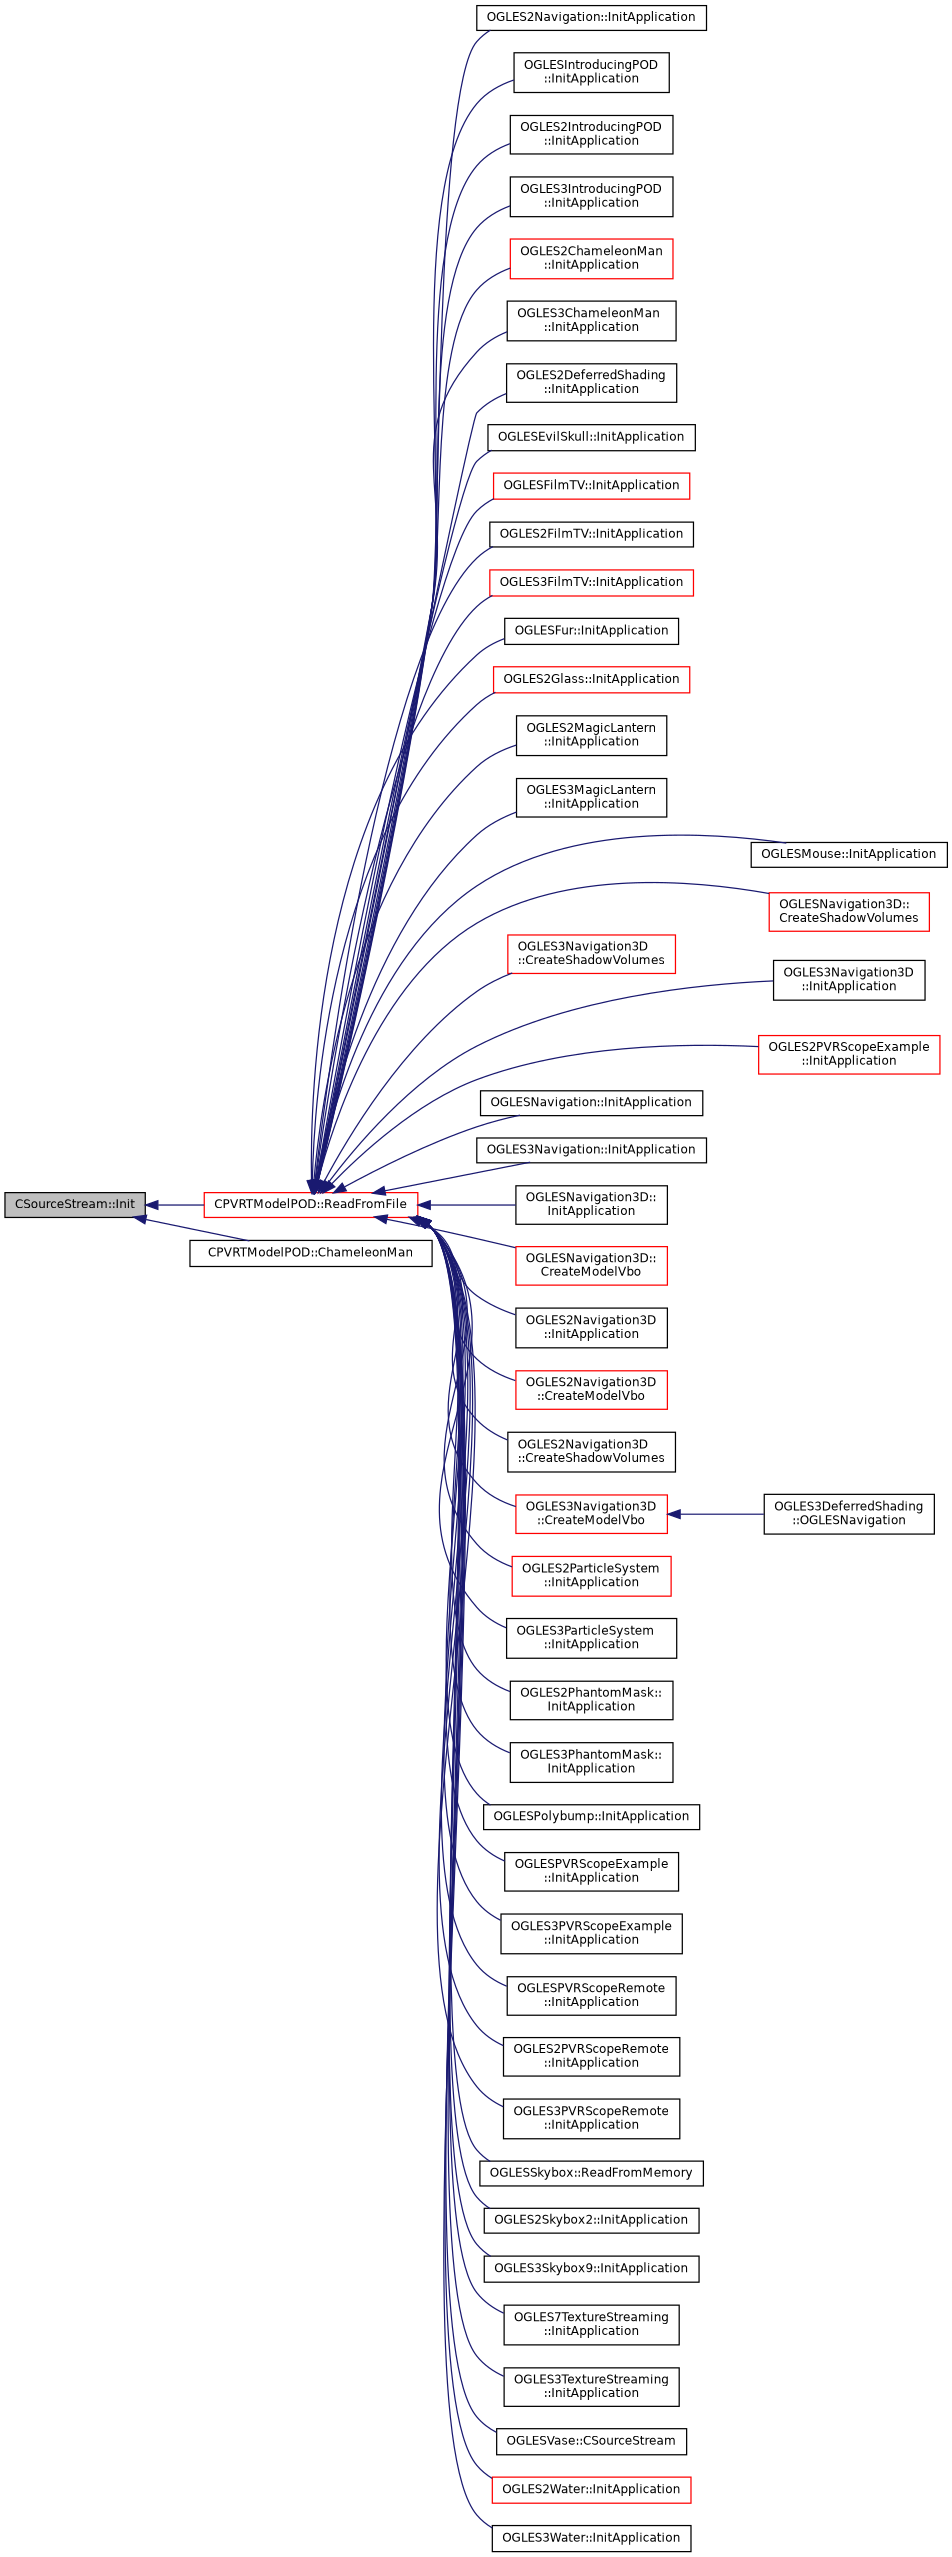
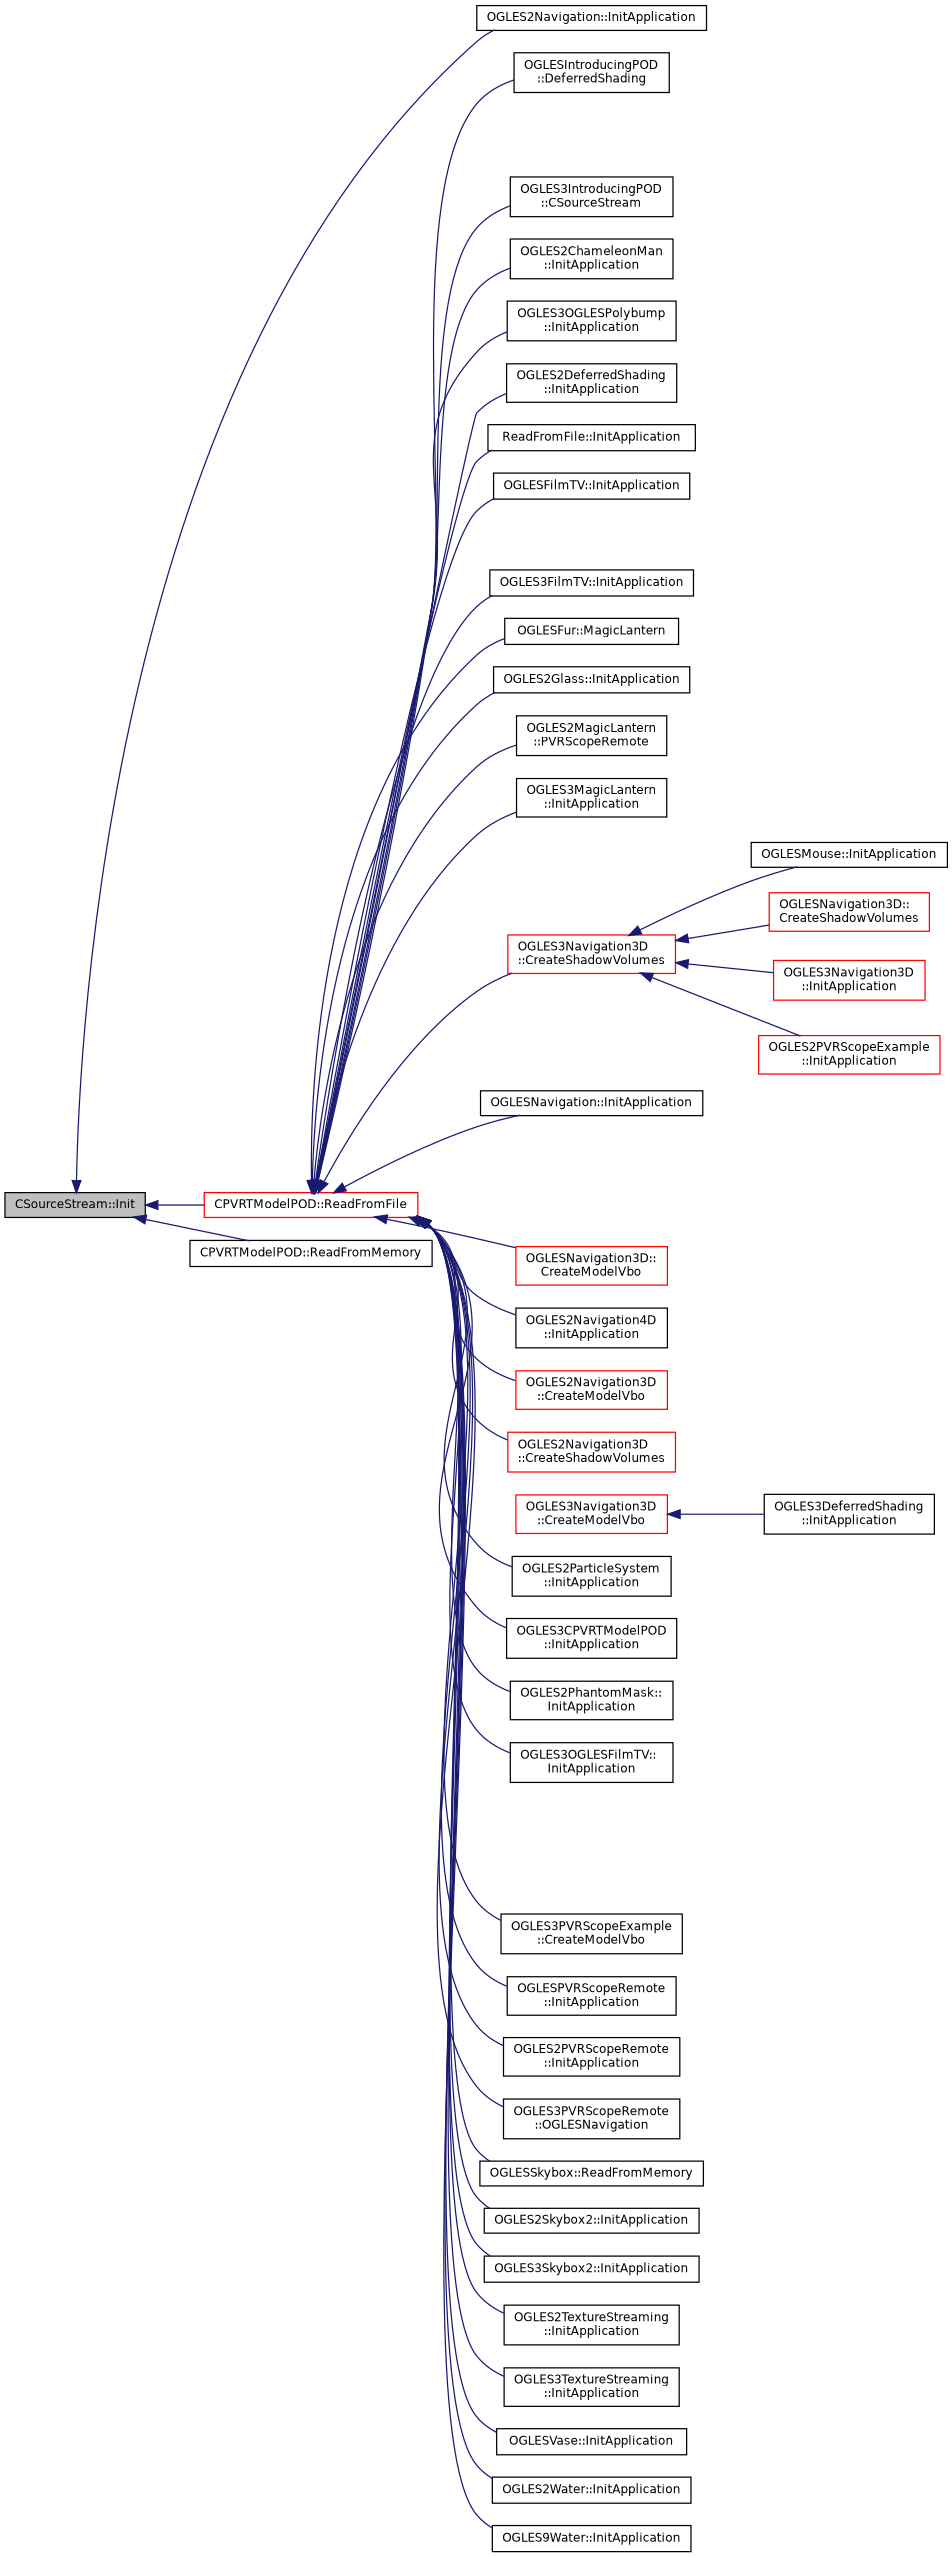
node "OGLESIntroducingPOD ::InitApplication": label "OGLESIntroducingPOD ::InitApplication" -> "OGLESIntroducingPOD ::DeferredShading"
node "OGLES2IntroducingPOD ::InitApplication": removed
node "OGLES3IntroducingPOD ::InitApplication": label "OGLES3IntroducingPOD ::InitApplication" -> "OGLES3IntroducingPOD ::CSourceStream"
node "OGLES2ChameleonMan ::InitApplication": color red -> black
node "OGLES3ChameleonMan ::InitApplication": label "OGLES3ChameleonMan ::InitApplication" -> "OGLES3OGLESPolybump ::InitApplication"
node "OGLESEvilSkull::InitApplication": label "OGLESEvilSkull::InitApplication" -> "ReadFromFile::InitApplication"
node "OGLESFilmTV::InitApplication": color red -> black
node "OGLES2FilmTV::InitApplication": removed
node "OGLES3FilmTV::InitApplication": color red -> black
edge "OGLES2Navigation::InitApplication" -> "CPVRTModelPOD::ReadFromFile": now "OGLES2Navigation::InitApplication" -> "CSourceStream::Init"
node "OGLESFur::InitApplication": label "OGLESFur::InitApplication" -> "OGLESFur::MagicLantern"
node "OGLES2Glass::InitApplication": color red -> black
node "OGLES2MagicLantern ::InitApplication": label "OGLES2MagicLantern ::InitApplication" -> "OGLES2MagicLantern ::PVRScopeRemote"
edge "OGLESMouse::InitApplication" -> "CPVRTModelPOD::ReadFromFile": now "OGLESMouse::InitApplication" -> "OGLES3Navigation3D ::CreateShadowVolumes"
edge "OGLESNavigation3D:: CreateShadowVolumes" -> "CPVRTModelPOD::ReadFromFile": now "OGLESNavigation3D:: CreateShadowVolumes" -> "OGLES3Navigation3D ::CreateShadowVolumes"
node "OGLES3Navigation3D ::InitApplication": color black -> red
edge "OGLES3Navigation3D ::InitApplication" -> "CPVRTModelPOD::ReadFromFile": now "OGLES3Navigation3D ::InitApplication" -> "OGLES3Navigation3D ::CreateShadowVolumes"
edge "OGLES2PVRScopeExample ::InitApplication" -> "CPVRTModelPOD::ReadFromFile": now "OGLES2PVRScopeExample ::InitApplication" -> "OGLES3Navigation3D ::CreateShadowVolumes"
node "OGLES3Navigation::InitApplication": removed
node "OGLESNavigation3D:: InitApplication": removed
node "CPVRTModelPOD::ChameleonMan": label "CPVRTModelPOD::ChameleonMan" -> "CPVRTModelPOD::ReadFromMemory"
node "OGLES2Navigation3D ::InitApplication": label "OGLES2Navigation3D ::InitApplication" -> "OGLES2Navigation4D ::InitApplication"
edge "OGLES3Navigation3D ::CreateModelVbo" -> "CPVRTModelPOD::ReadFromFile": removed
node "OGLES2Navigation3D ::CreateShadowVolumes": color black -> red
node "OGLES3DeferredShading ::OGLESNavigation": label "OGLES3DeferredShading ::OGLESNavigation" -> "OGLES3DeferredShading ::InitApplication"
node "OGLES2ParticleSystem ::InitApplication": color red -> black
node "OGLES3ParticleSystem ::InitApplication": label "OGLES3ParticleSystem ::InitApplication" -> "OGLES3CPVRTModelPOD ::InitApplication"
node "OGLES3PhantomMask:: InitApplication": label "OGLES3PhantomMask:: InitApplication" -> "OGLES3OGLESFilmTV:: InitApplication"
node "OGLESPolybump::InitApplication": removed
node "OGLESPVRScopeExample ::InitApplication": removed
node "OGLES3PVRScopeExample ::InitApplication": label "OGLES3PVRScopeExample ::InitApplication" -> "OGLES3PVRScopeExample ::CreateModelVbo"
node "OGLES3PVRScopeRemote ::InitApplication": label "OGLES3PVRScopeRemote ::InitApplication" -> "OGLES3PVRScopeRemote ::OGLESNavigation"
node "OGLES3Skybox9::InitApplication": label "OGLES3Skybox9::InitApplication" -> "OGLES3Skybox2::InitApplication"
node "OGLES7TextureStreaming ::InitApplication": label "OGLES7TextureStreaming ::InitApplication" -> "OGLES2TextureStreaming ::InitApplication"
node "OGLESVase::CSourceStream": label "OGLESVase::CSourceStream" -> "OGLESVase::InitApplication"
node "OGLES2Water::InitApplication": color red -> black
node "OGLES3Water::InitApplication": label "OGLES3Water::InitApplication" -> "OGLES9Water::InitApplication"
